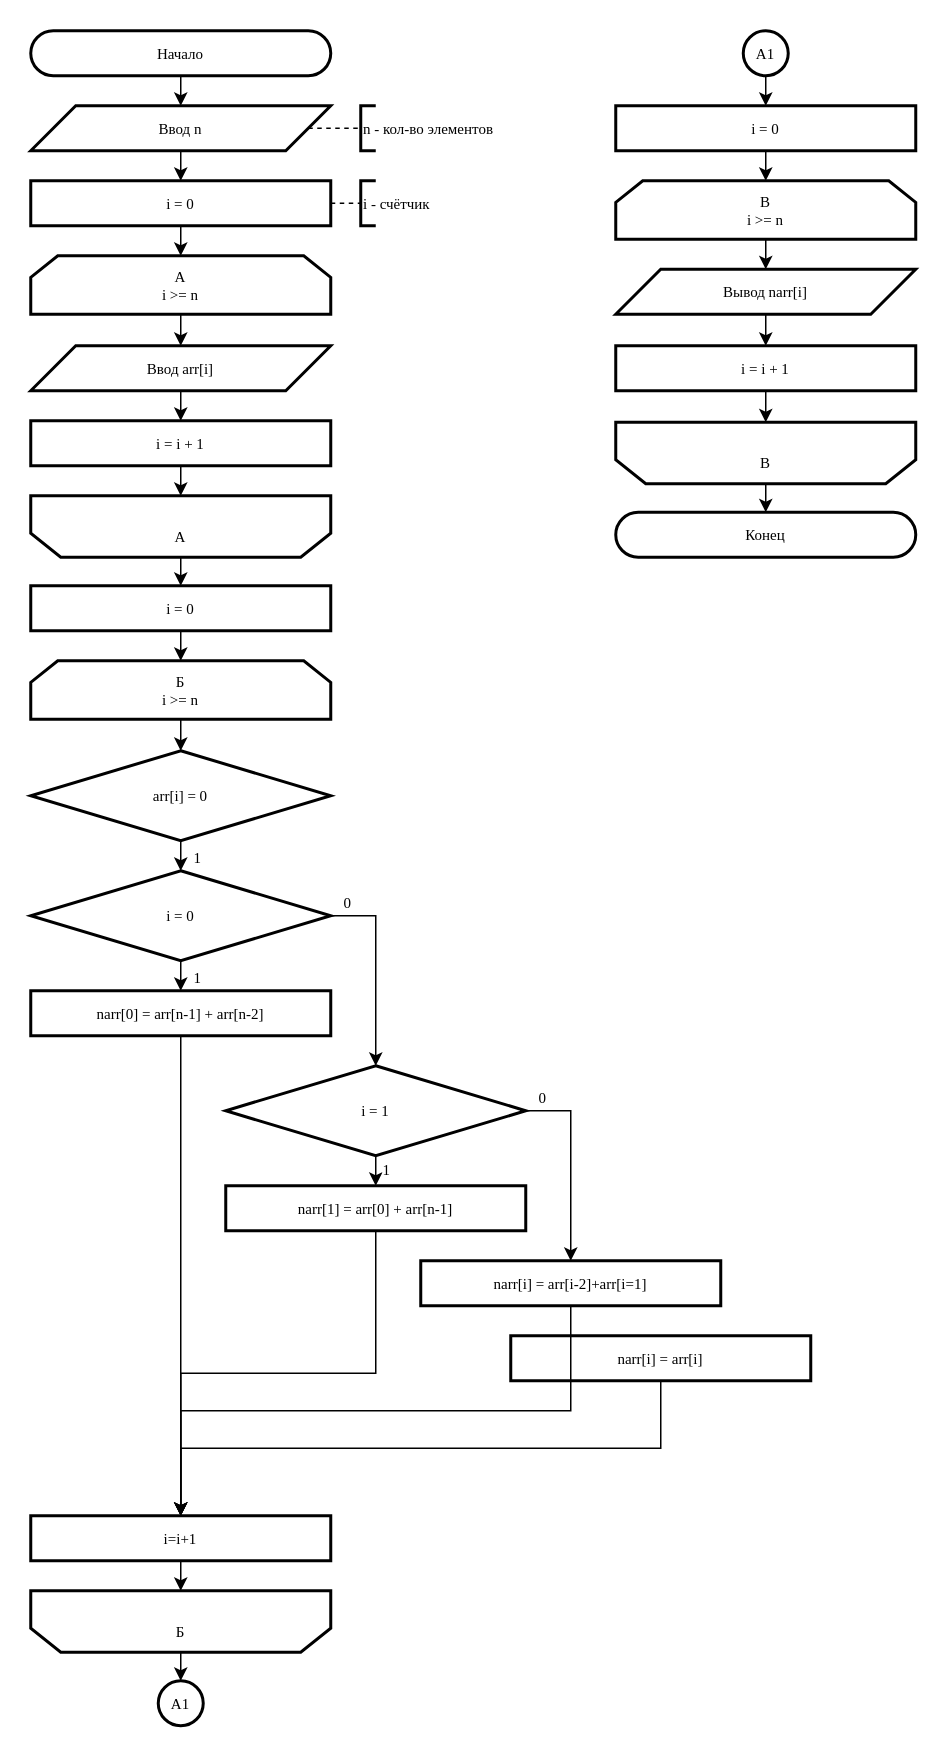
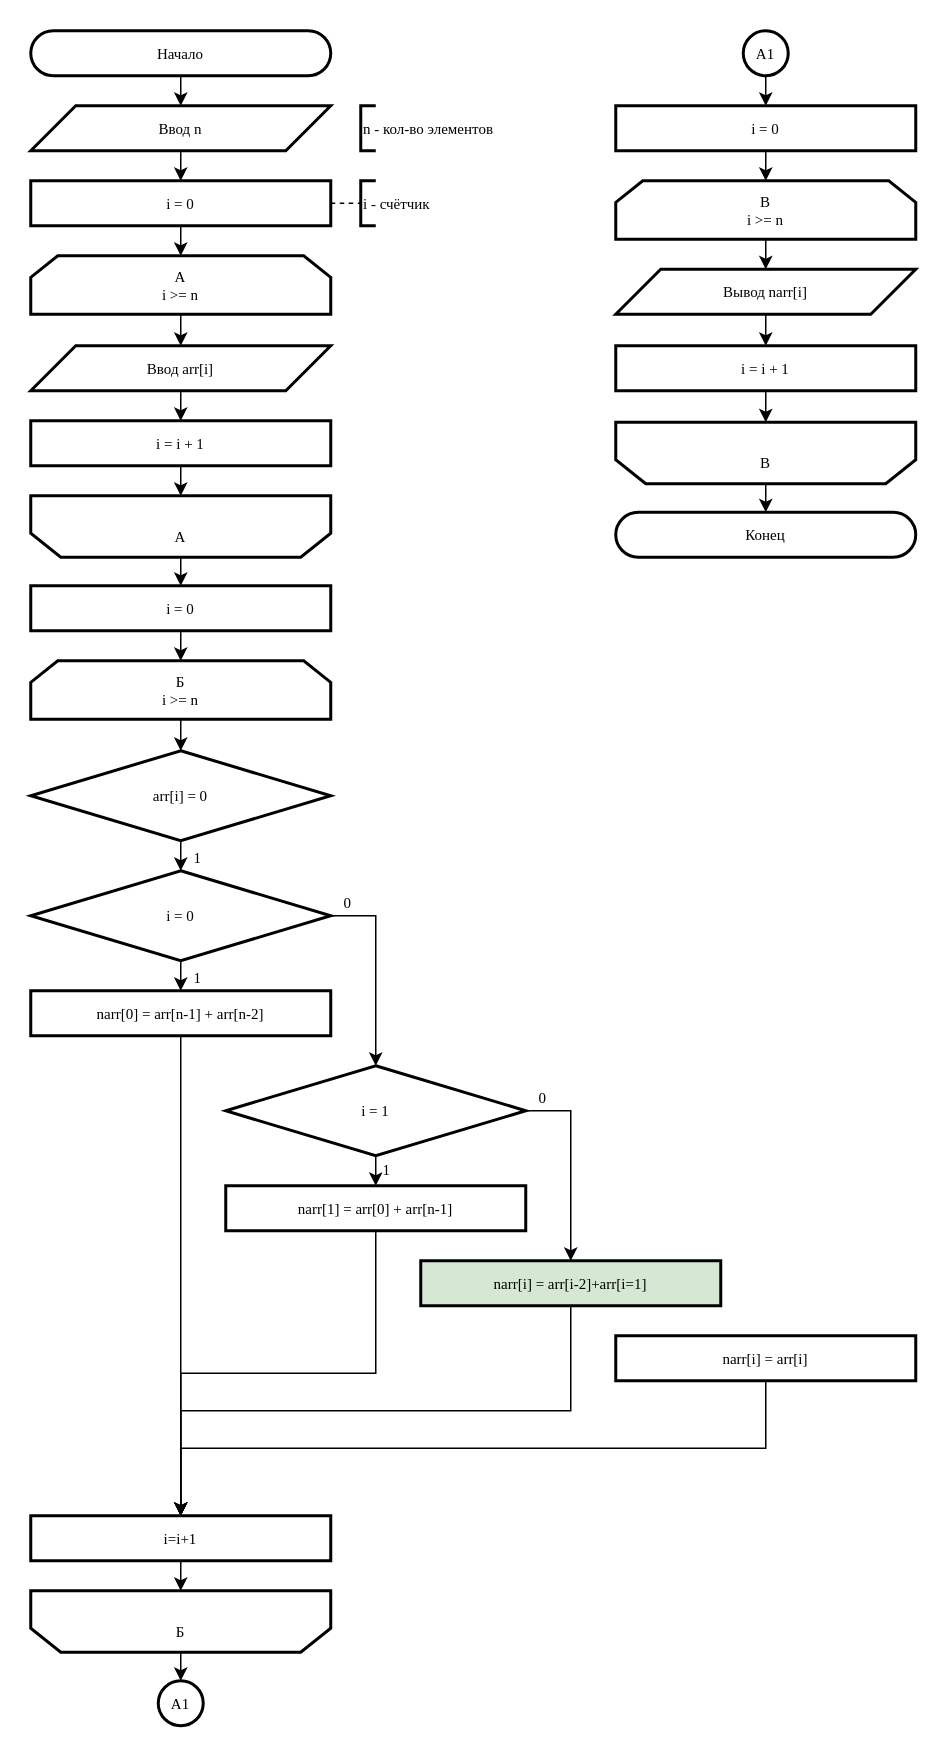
edge "Ввод n" -- "n - кол-во элементов": removed
node "narr[i] = arr[i-2]+arr[i=1]": fillcolor #ffffff -> #d5e8d4
node "narr[i] = arr[i]": moved (661, 1358) -> (766, 1358)
